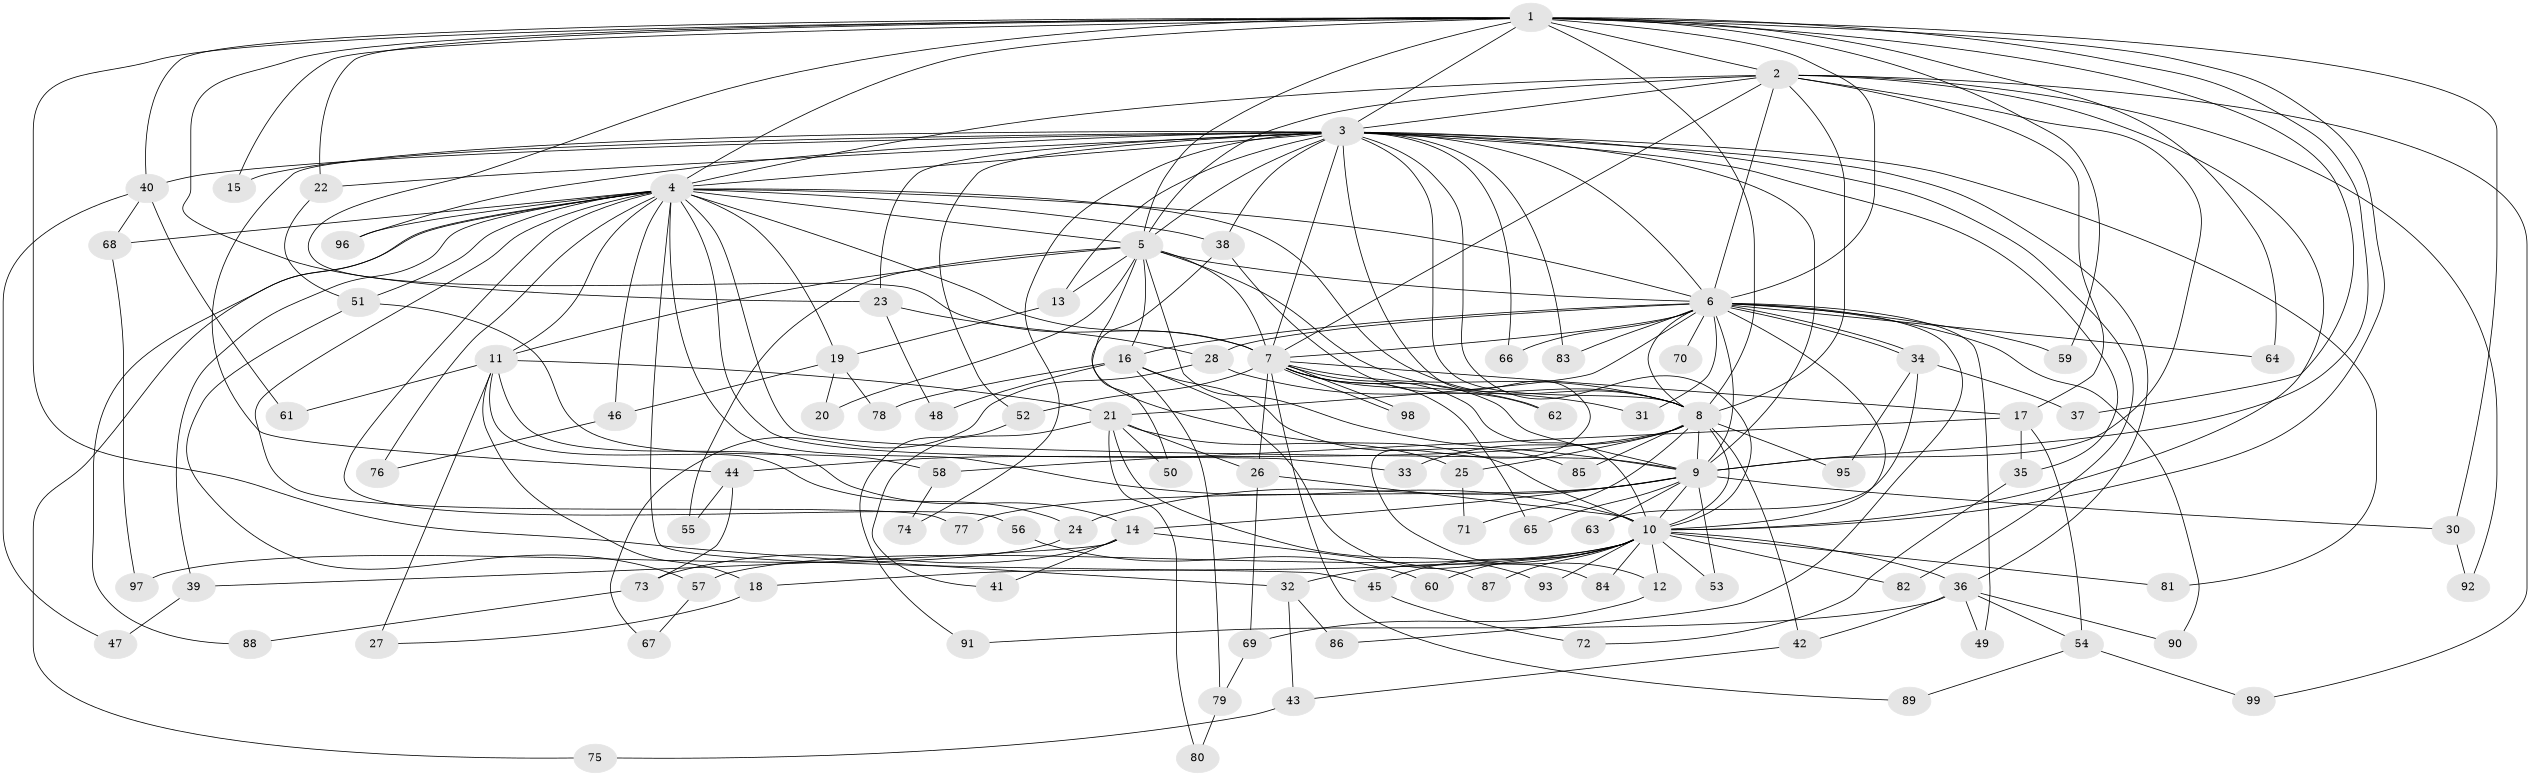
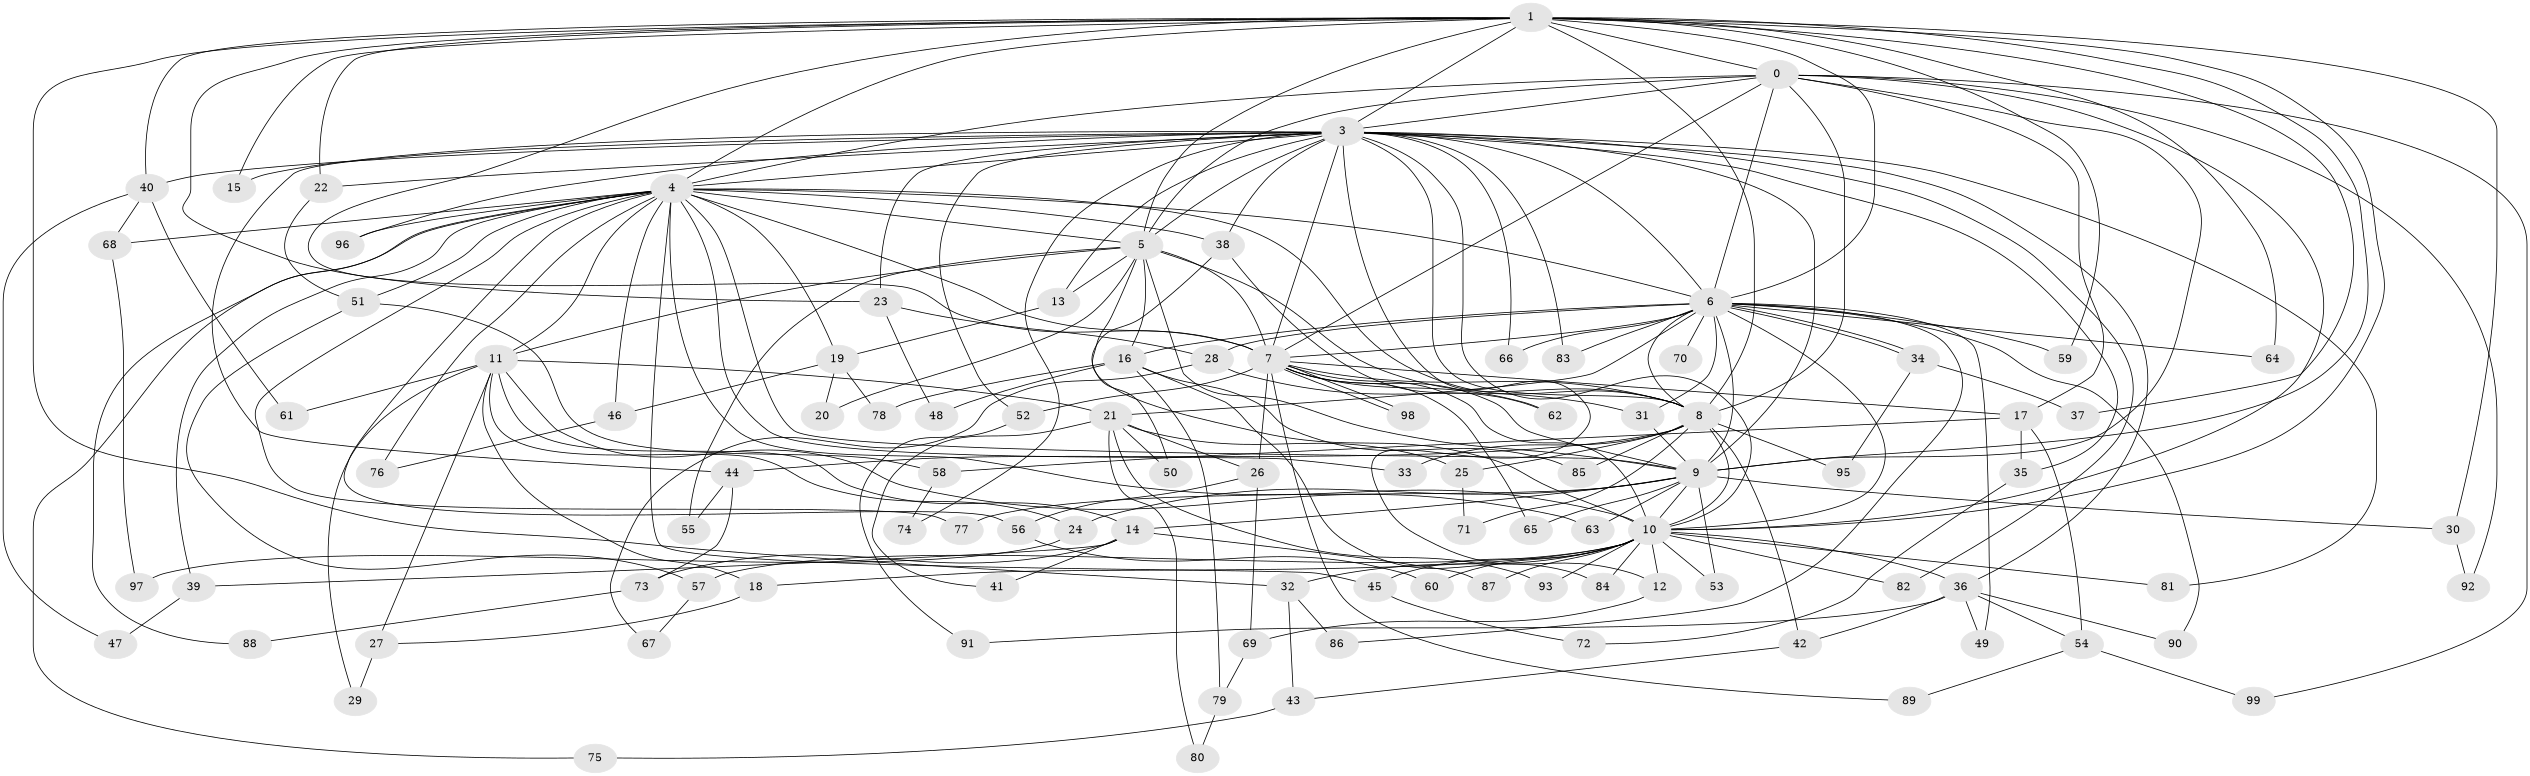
node "2": label "2" -> "0"
edge "5" -- "6": removed
edge "8" -- "9": now "31" -- "9"
edge "26" -- "10": now "26" -- "56"
edge "34" -- "63": now "11" -- "63"
node "29": added
